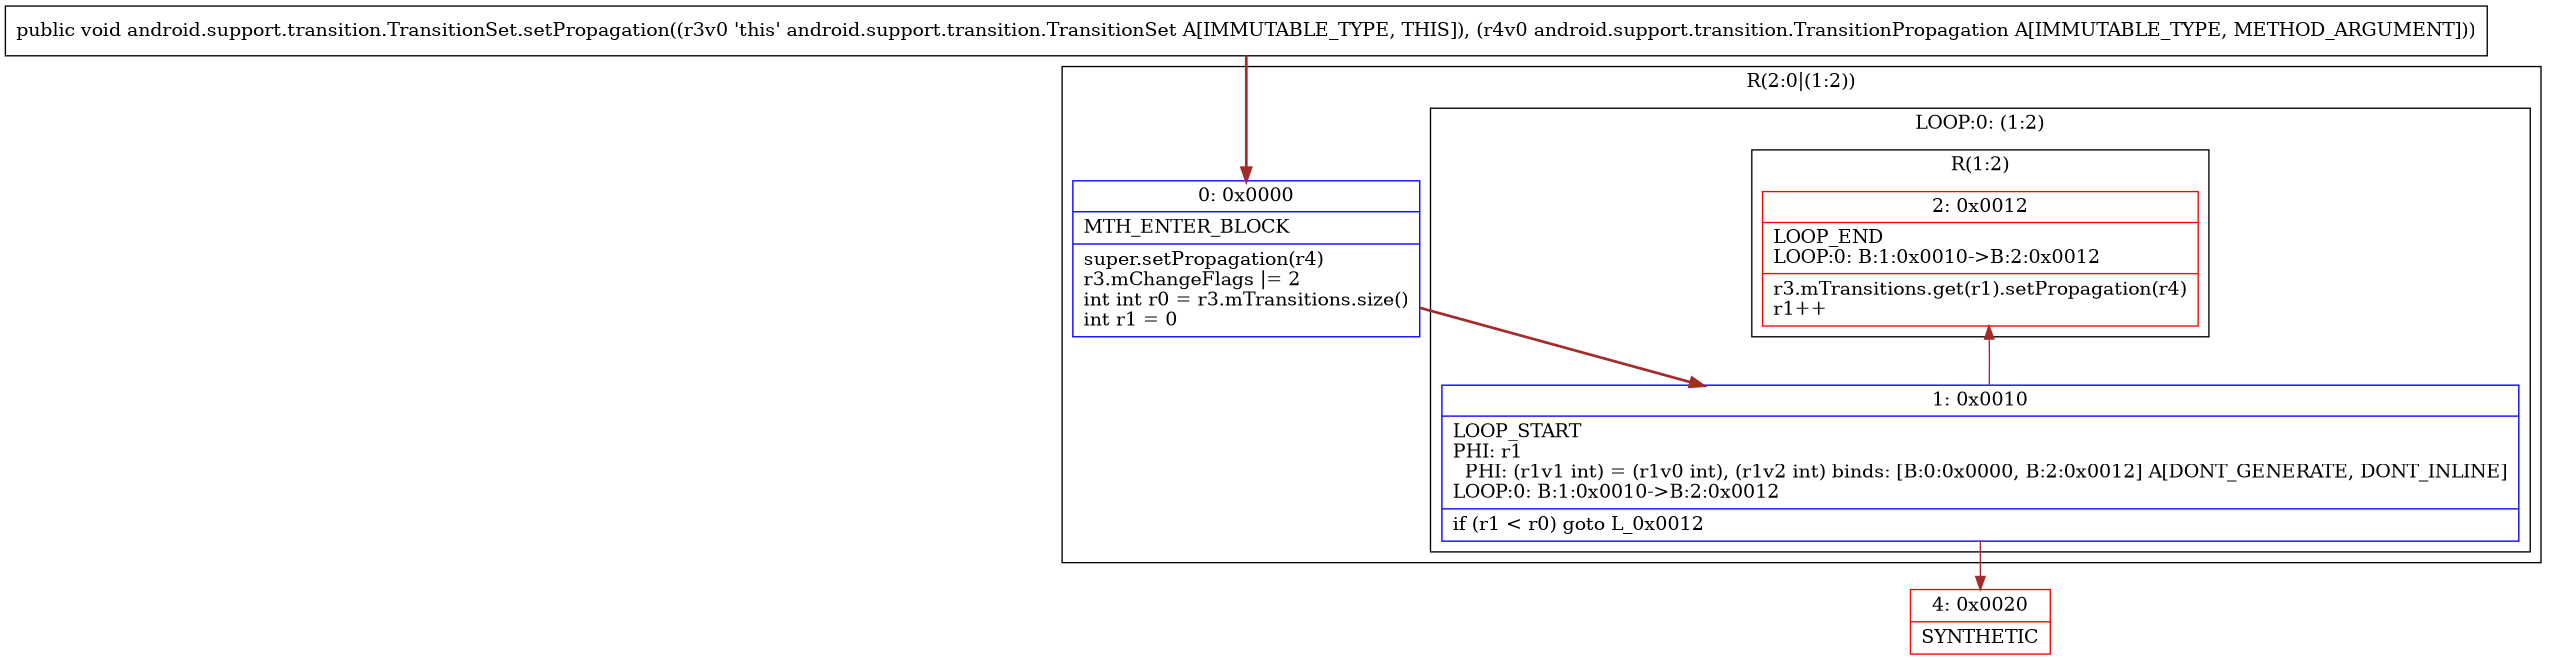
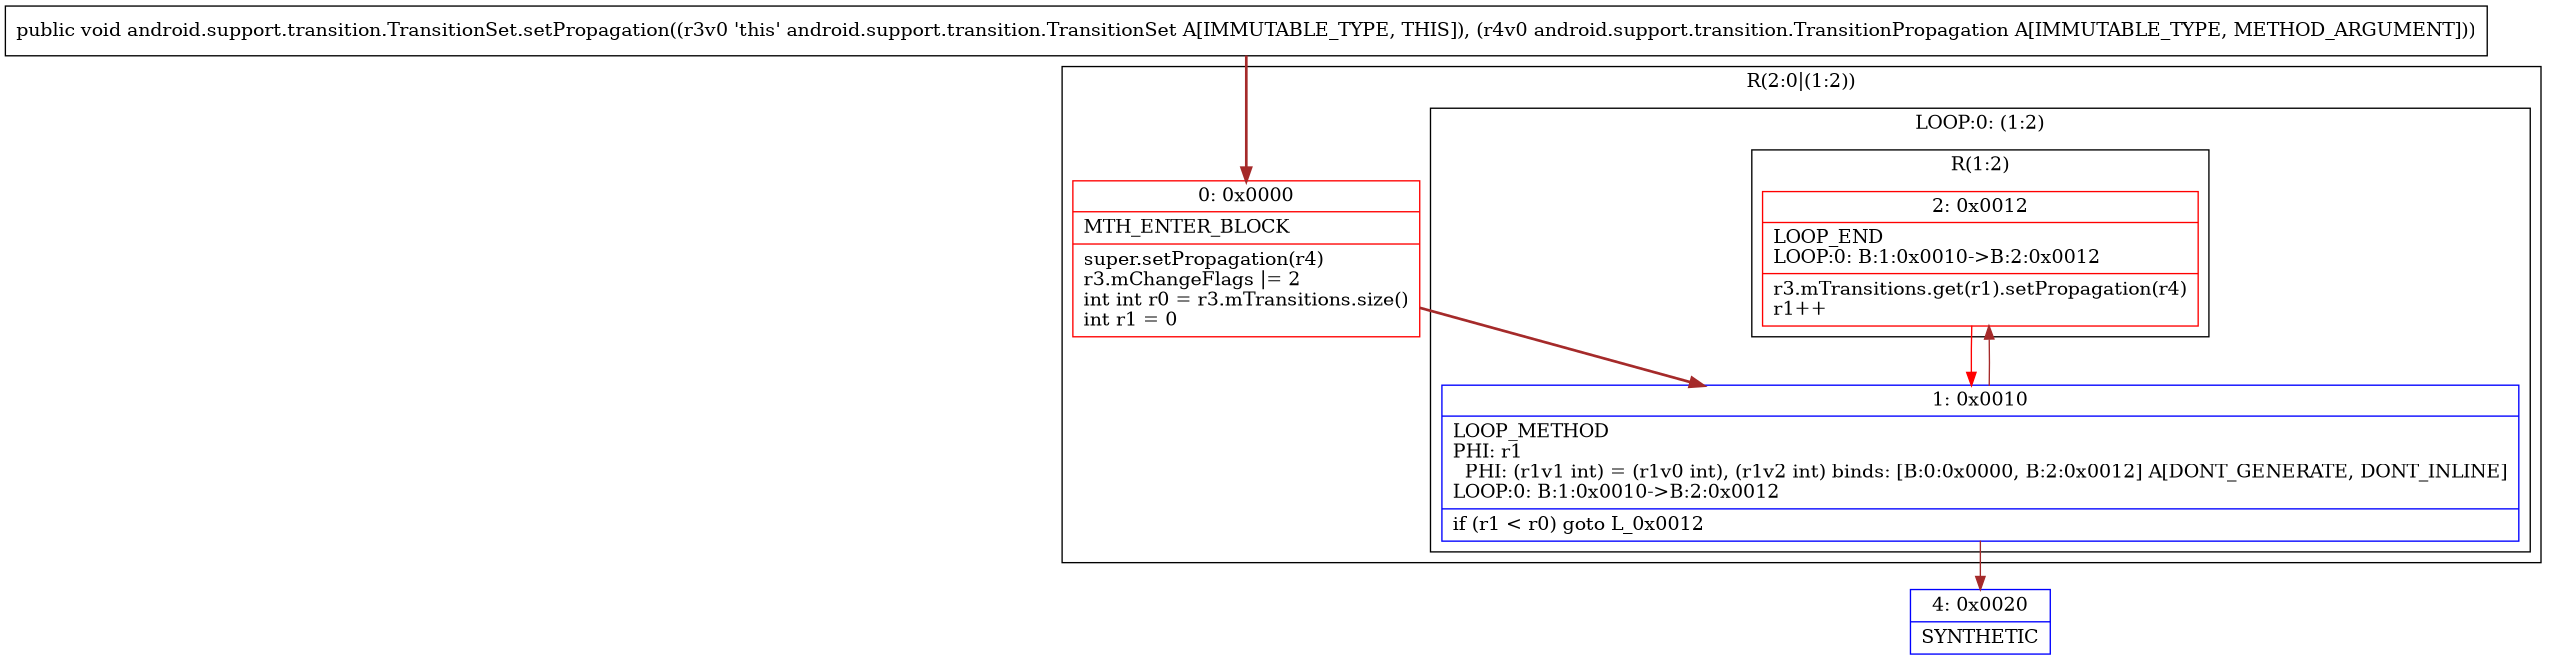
node "0: 0x0000": color blue -> red
edge "2: 0x0012" -> "1: 0x0010": added
node "1: 0x0010": text "LOOP_START" -> "LOOP_METHOD"
node "4: 0x0020": color red -> blue
